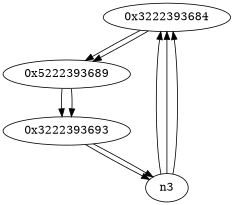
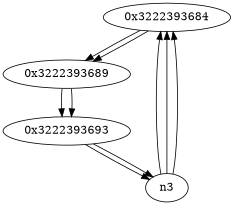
node "0x5222393689": label "0x5222393689" -> "0x3222393689"
